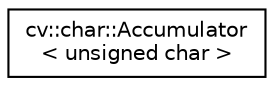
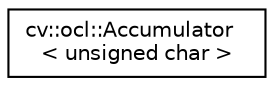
node "cv::char::Accumulator < unsigned char >": label "cv::char::Accumulator < unsigned char >" -> "cv::ocl::Accumulator < unsigned char >"
